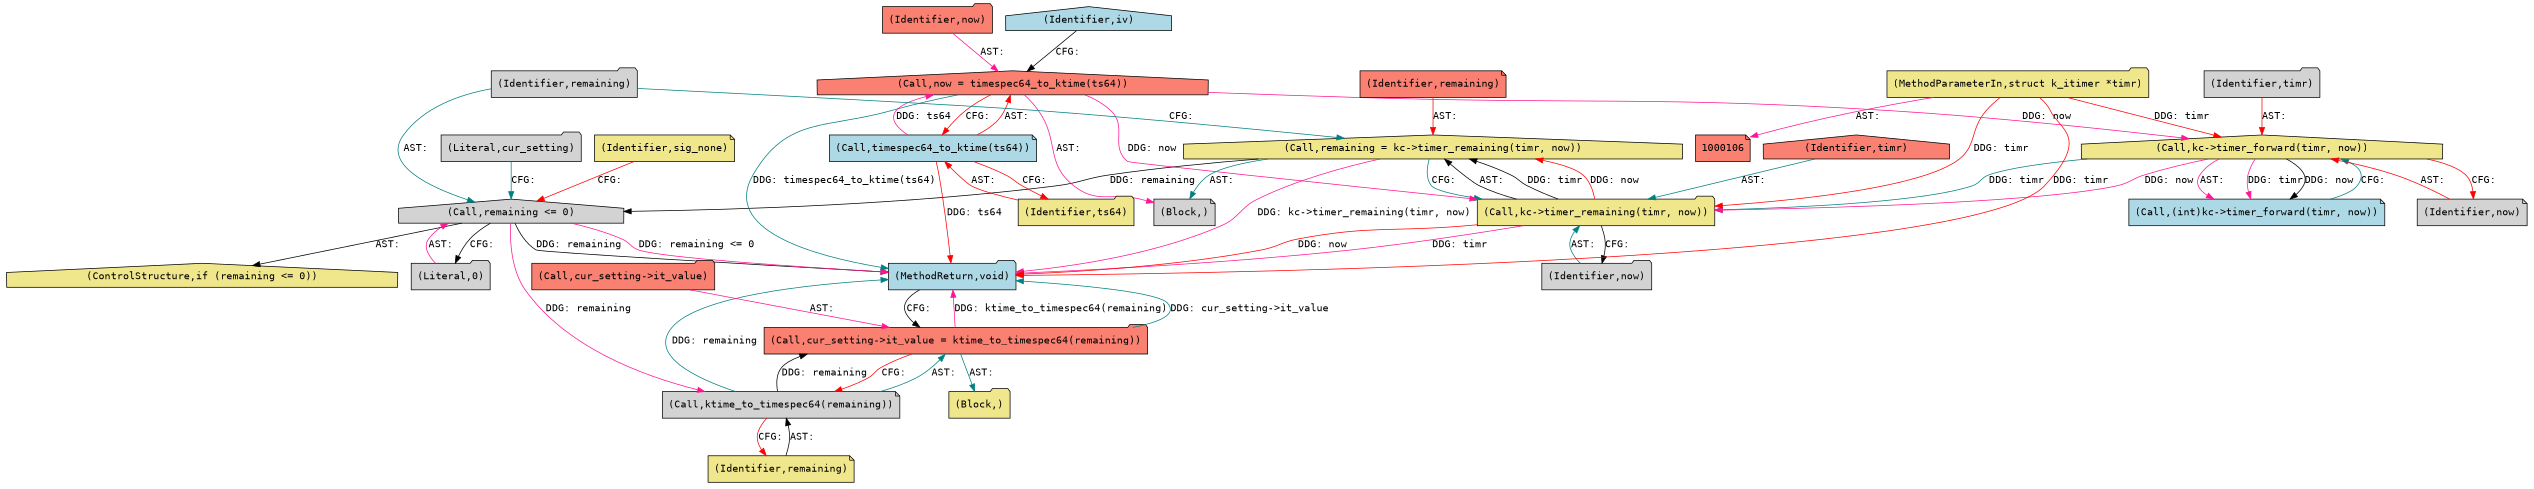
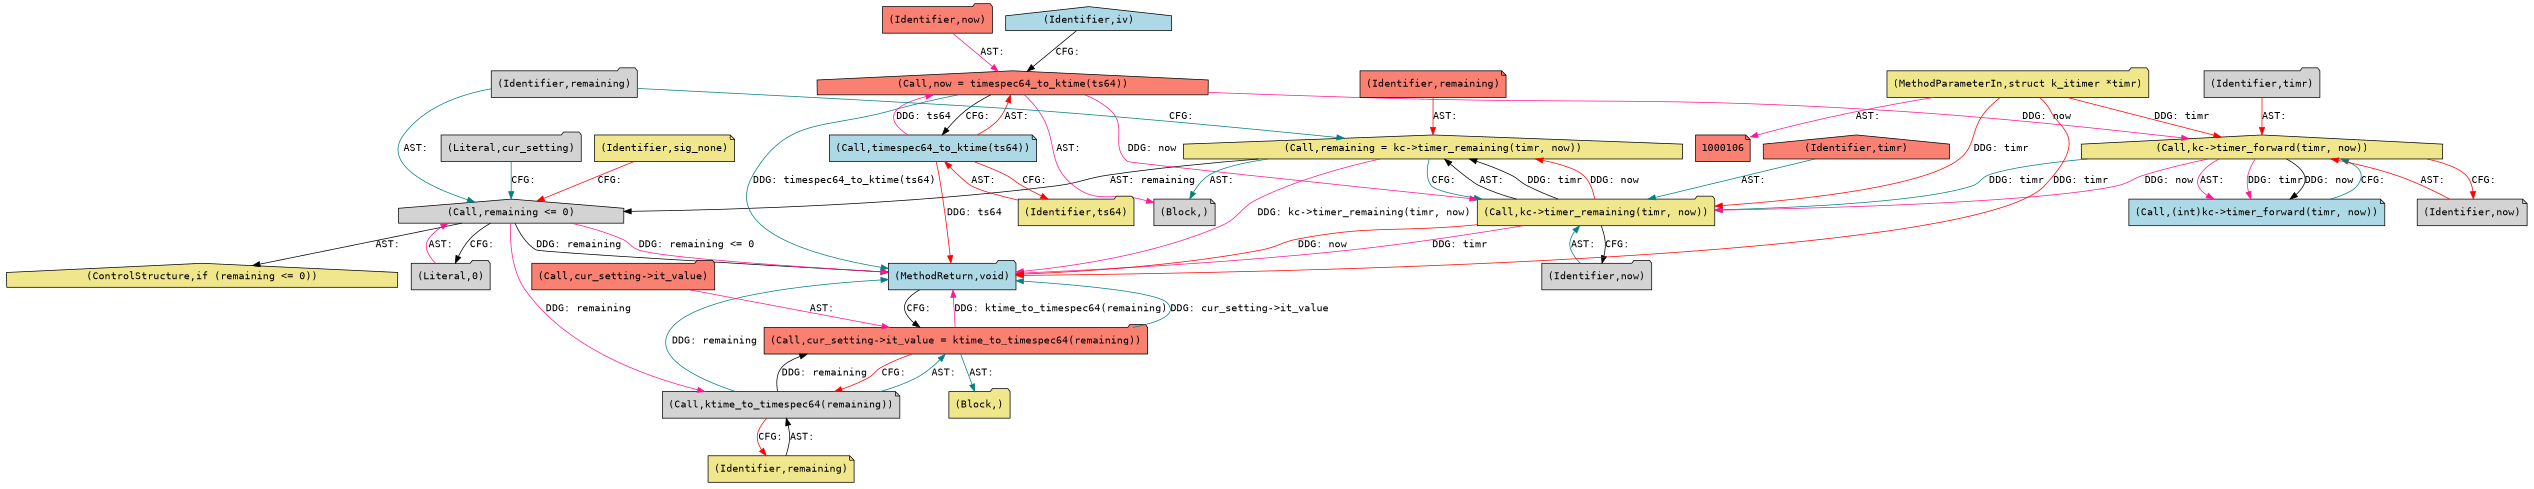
edge "(Call,now = timespec64_to_ktime(ts64))" -> "(Call,timespec64_to_ktime(ts64))": color red -> black
edge "(Call,remaining = kc->timer_remaining(timr, now))" -> "(Call,remaining <= 0)": label "DDG: remaining" -> "AST: remaining"
